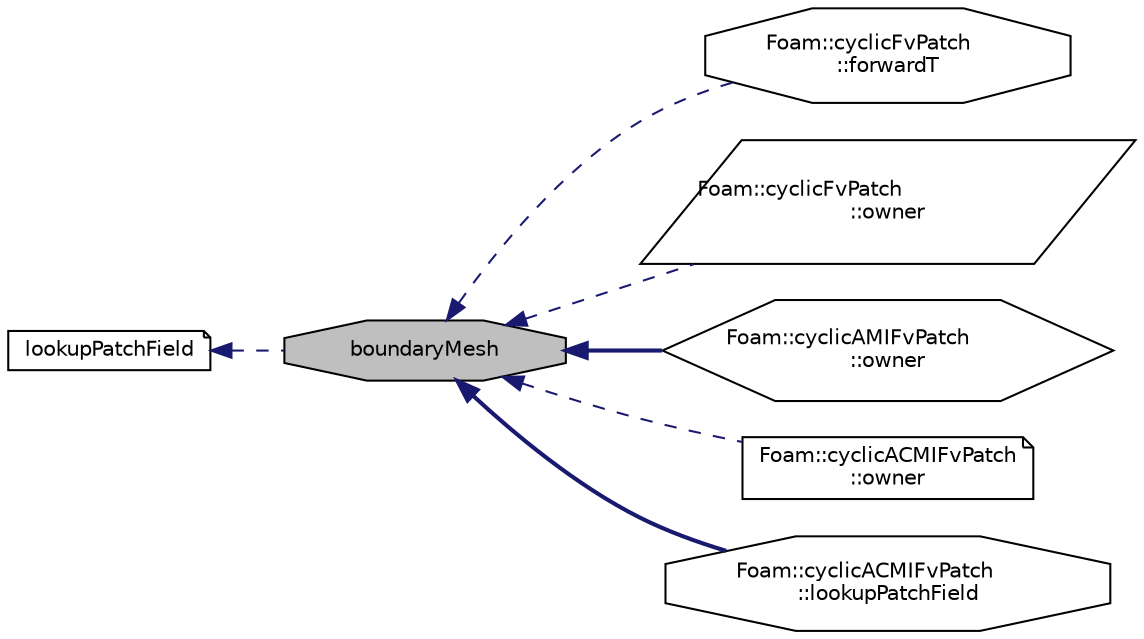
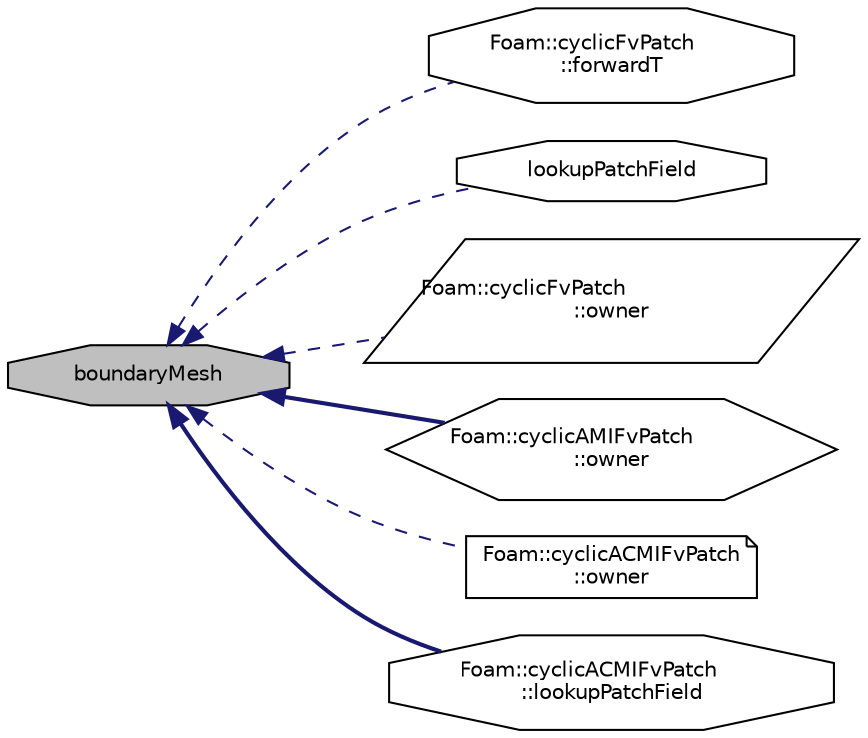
node "lookupPatchField": shape note -> octagon
edge "boundaryMesh" -> "lookupPatchField": reversed
